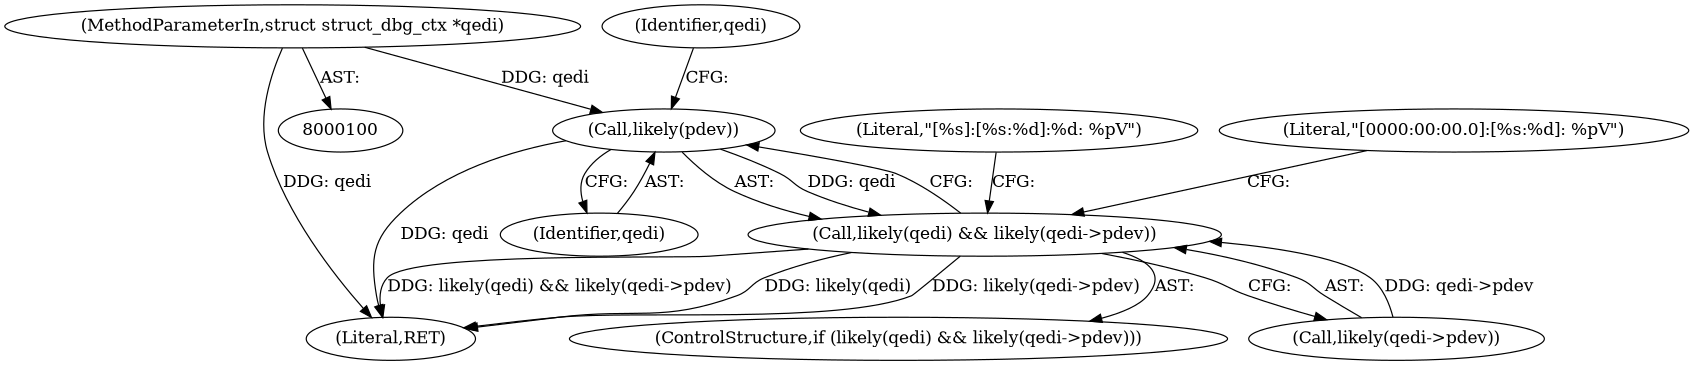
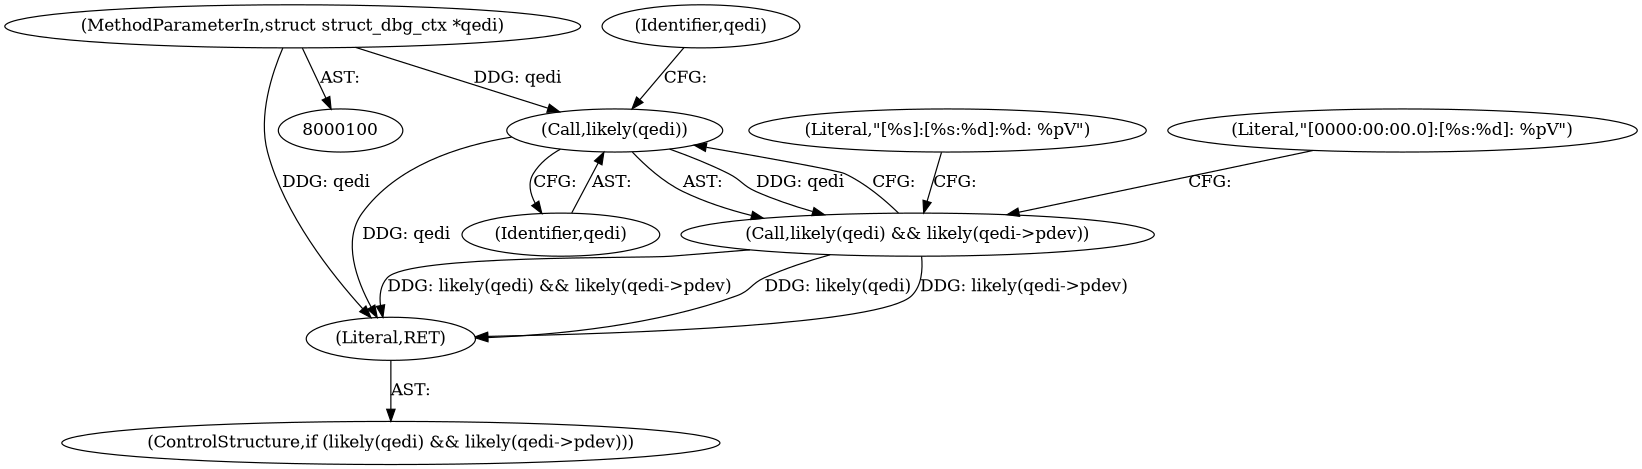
node "(Call,likely(pdev))": label "(Call,likely(pdev))" -> "(Call,likely(qedi))"
edge "(Call,likely(qedi) && likely(qedi->pdev))" -> "(ControlStructure,if (likely(qedi) && likely(qedi->pdev)))": now "(Literal,RET)" -> "(ControlStructure,if (likely(qedi) && likely(qedi->pdev)))"
node "(Call,likely(qedi->pdev))": removed
